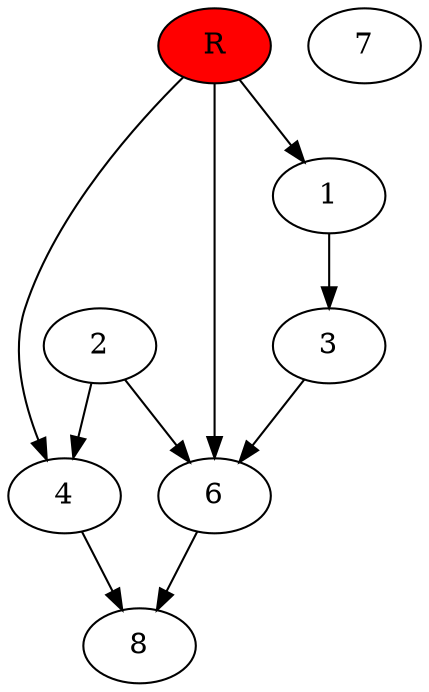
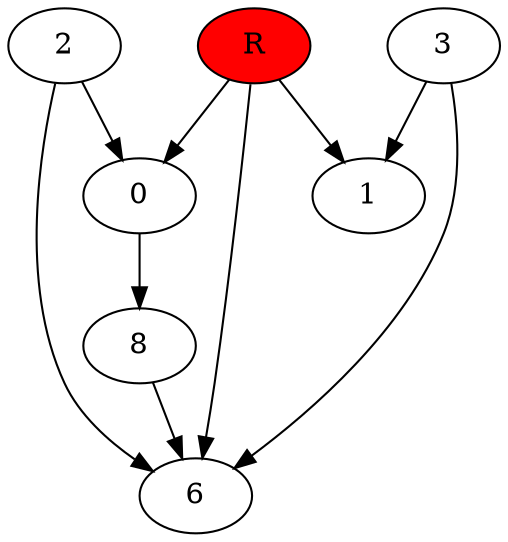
node "7": removed
edge "1" -> "3": reversed
node "4": label "4" -> "0"
edge "6" -> "8": reversed
